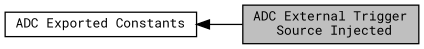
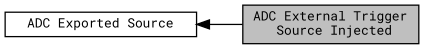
node "ADC Exported Constants": label "ADC Exported Constants" -> "ADC Exported Source"
